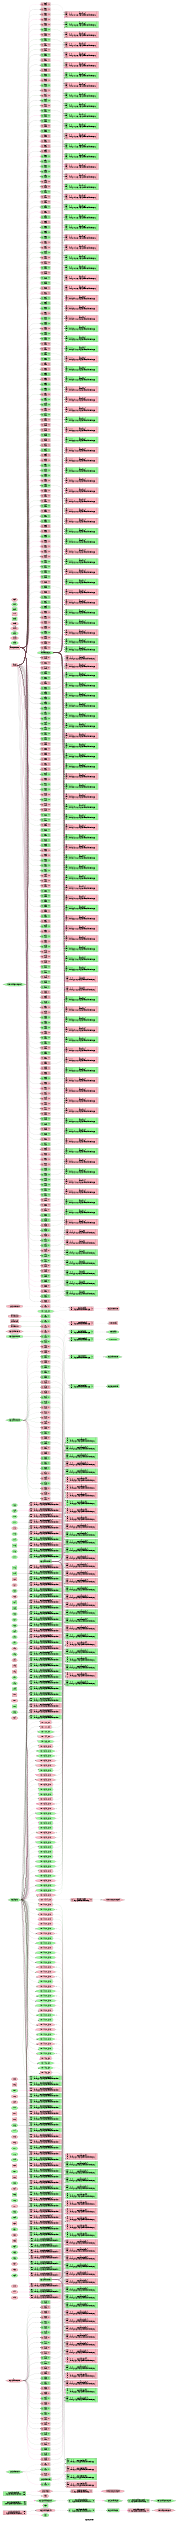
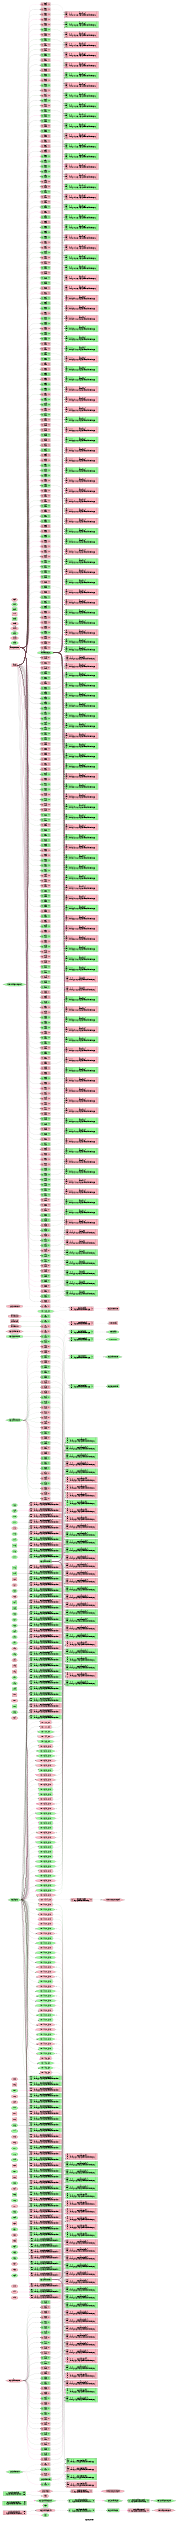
node "mprj2_logic_high_hvl": text "conb130_fd_sc_hvl__conb_1" -> "sky130_fd_sc_hvl__conb_1"
